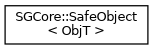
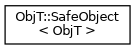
node "SGCore::SafeObject < ObjT >": label "SGCore::SafeObject < ObjT >" -> "ObjT::SafeObject < ObjT >"
